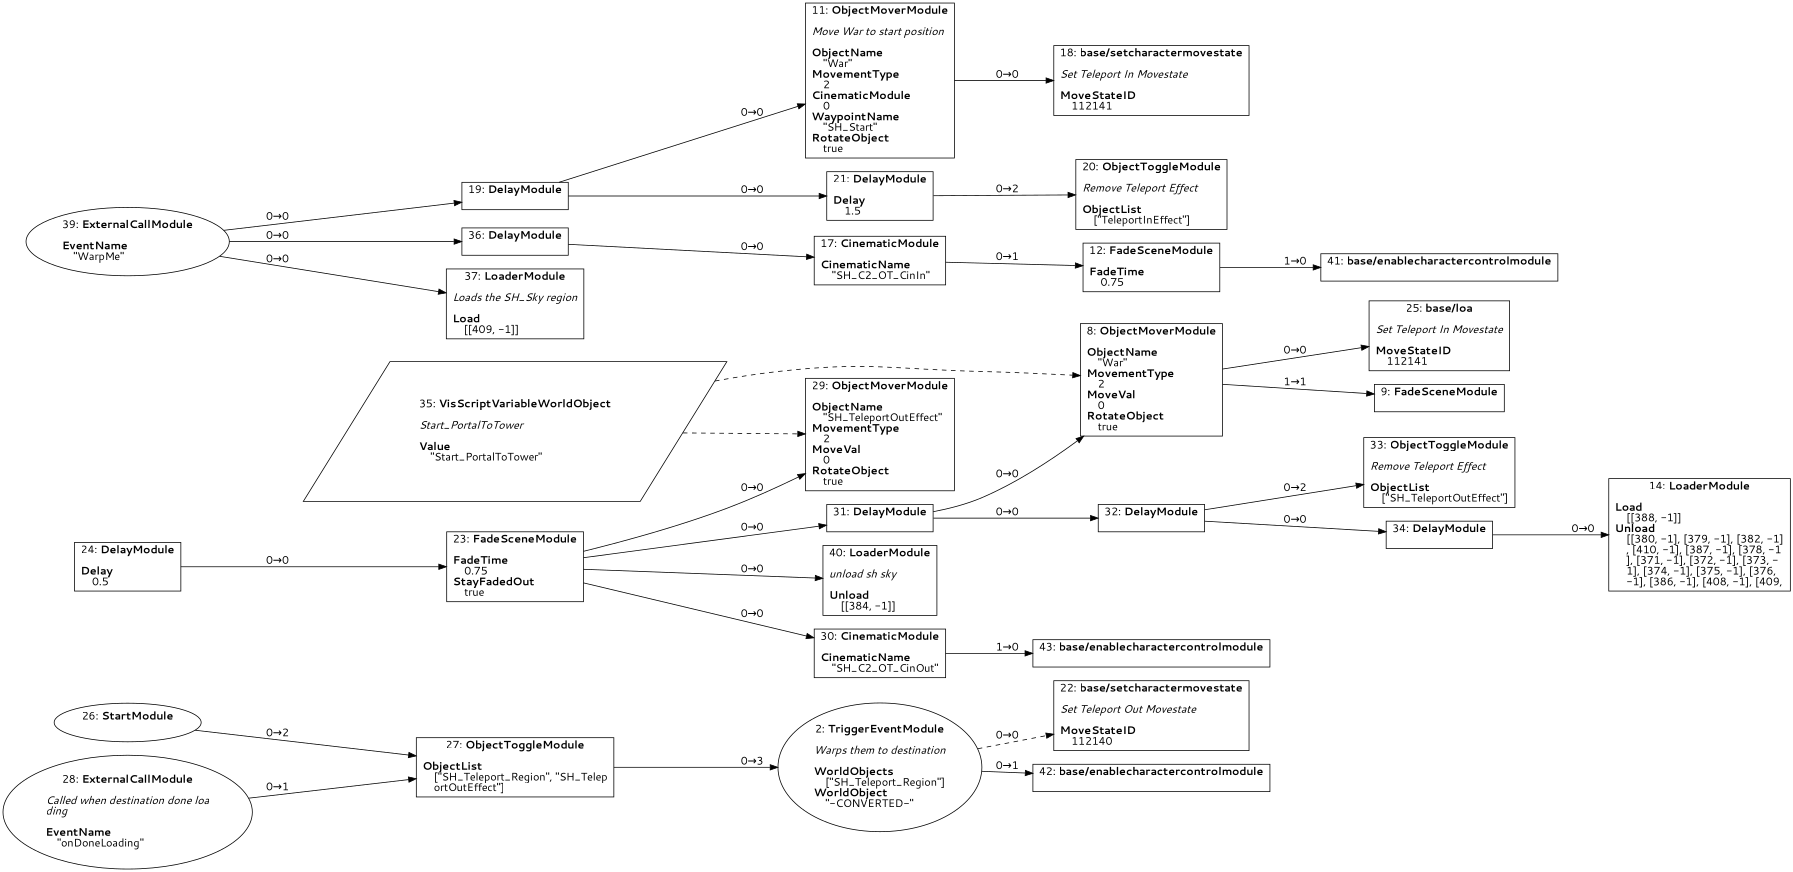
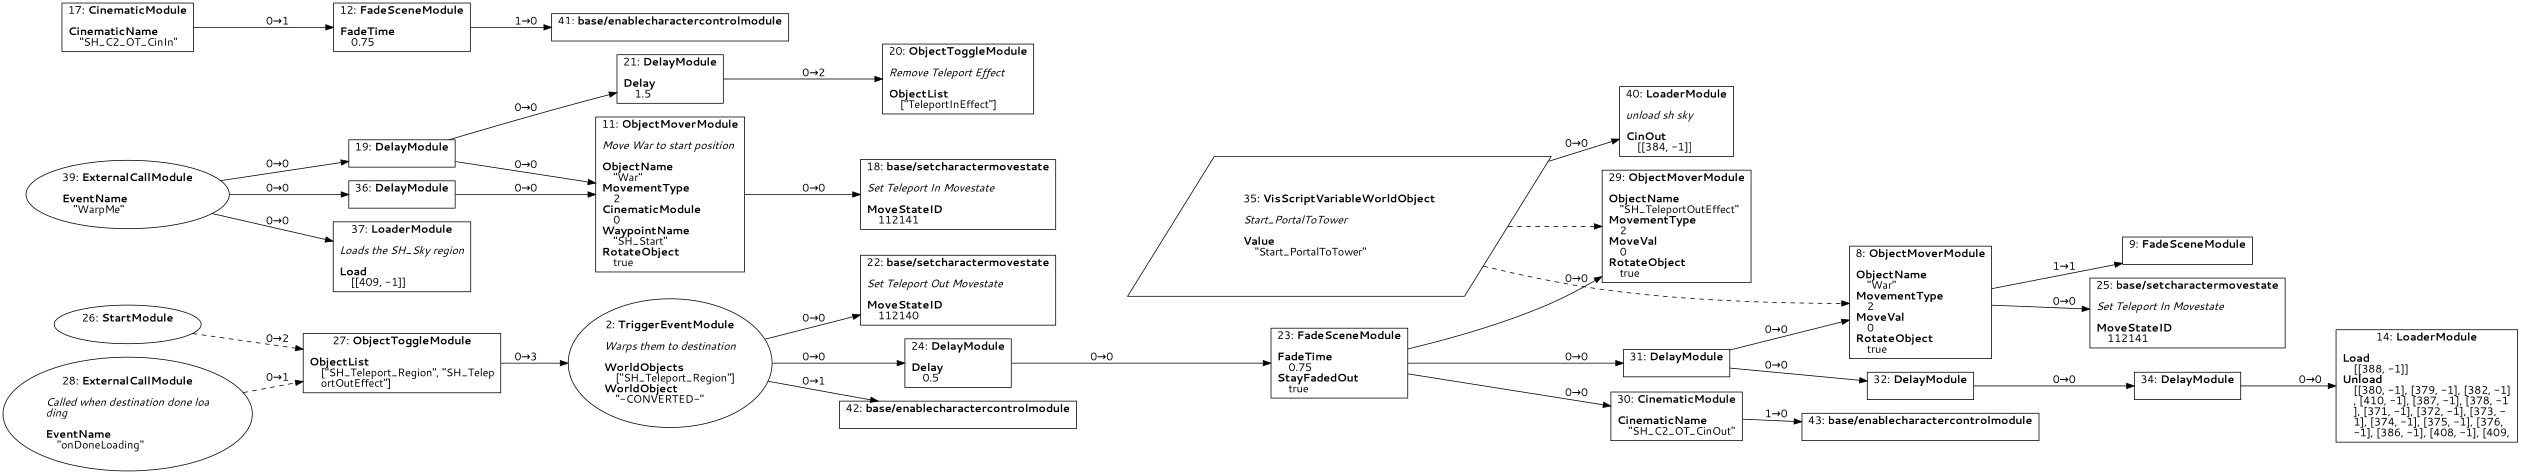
edge "36:" -> "17:": now "36:" -> "11:"
node "25:": text "base/loa" -> "base/setcharactermovestate"
edge "2:" -> "24:": added, label "0→0"
node "33:": removed
edge "23:" -> "40:": now "35:" -> "40:"
node "40:": text "Unload" -> "CinOut"
edge "2:" -> "22:": style dashed -> solid
edge "26:" -> "27:": style solid -> dashed
edge "28:" -> "27:": style solid -> dashed
